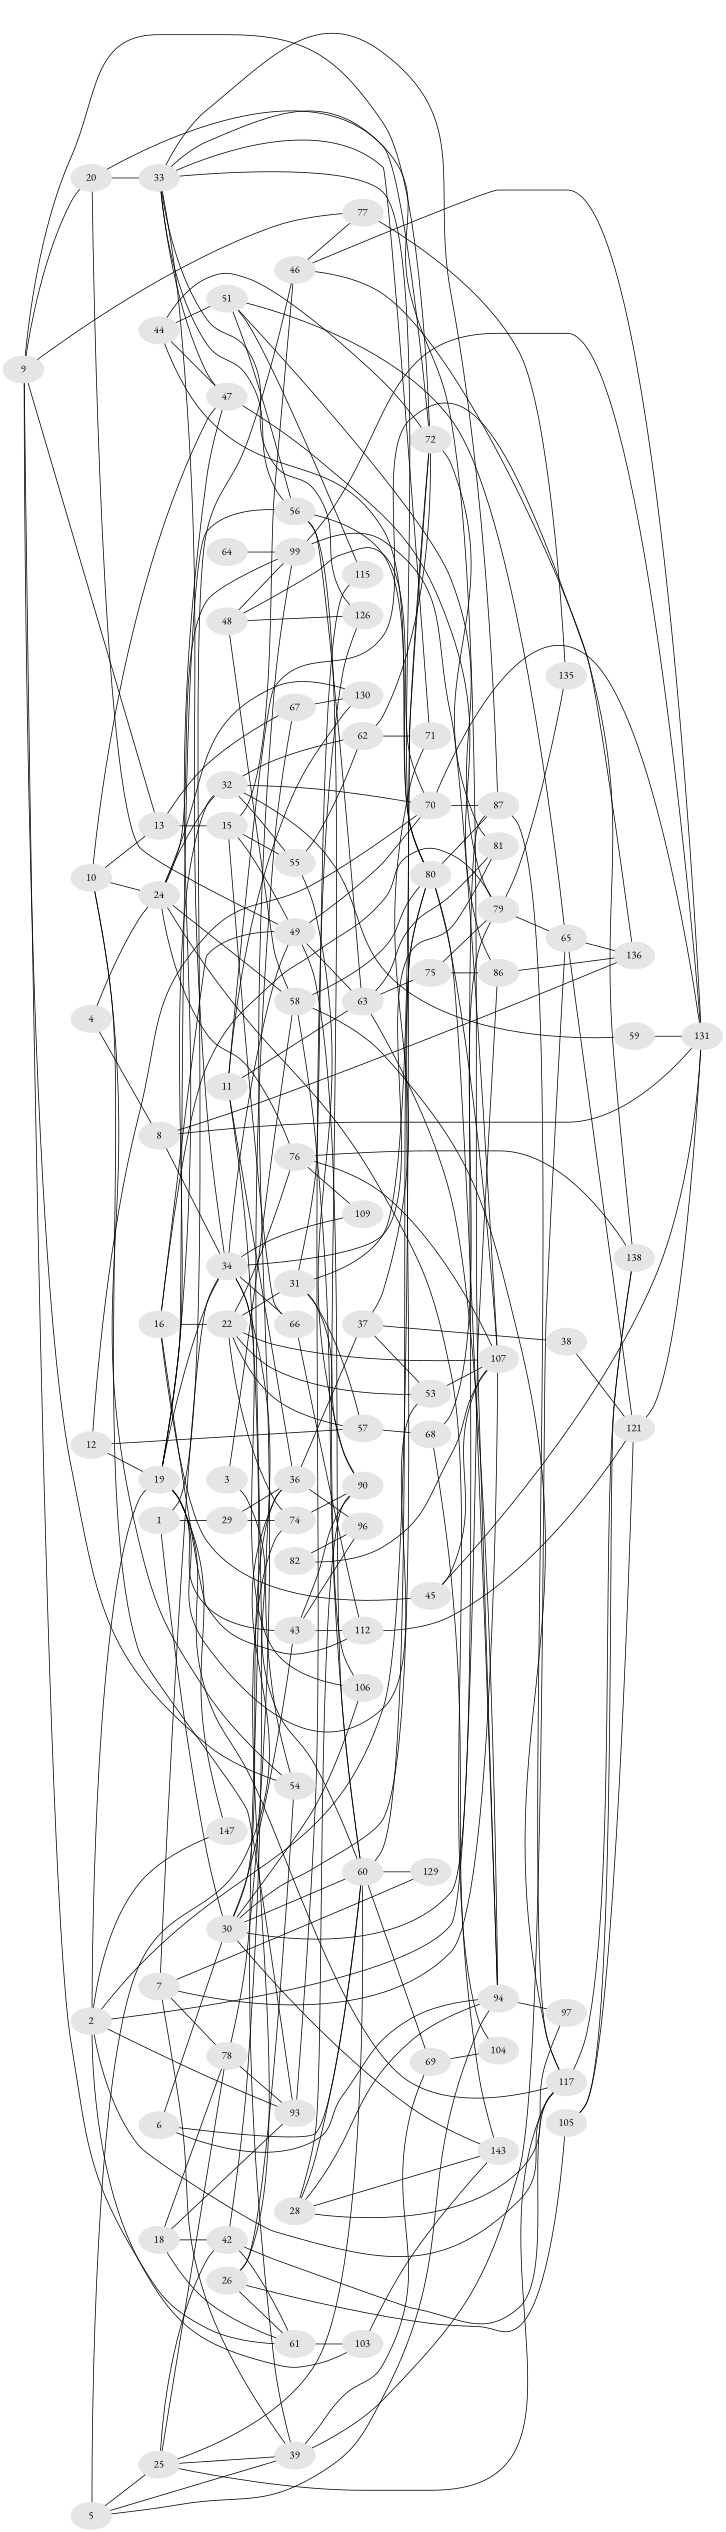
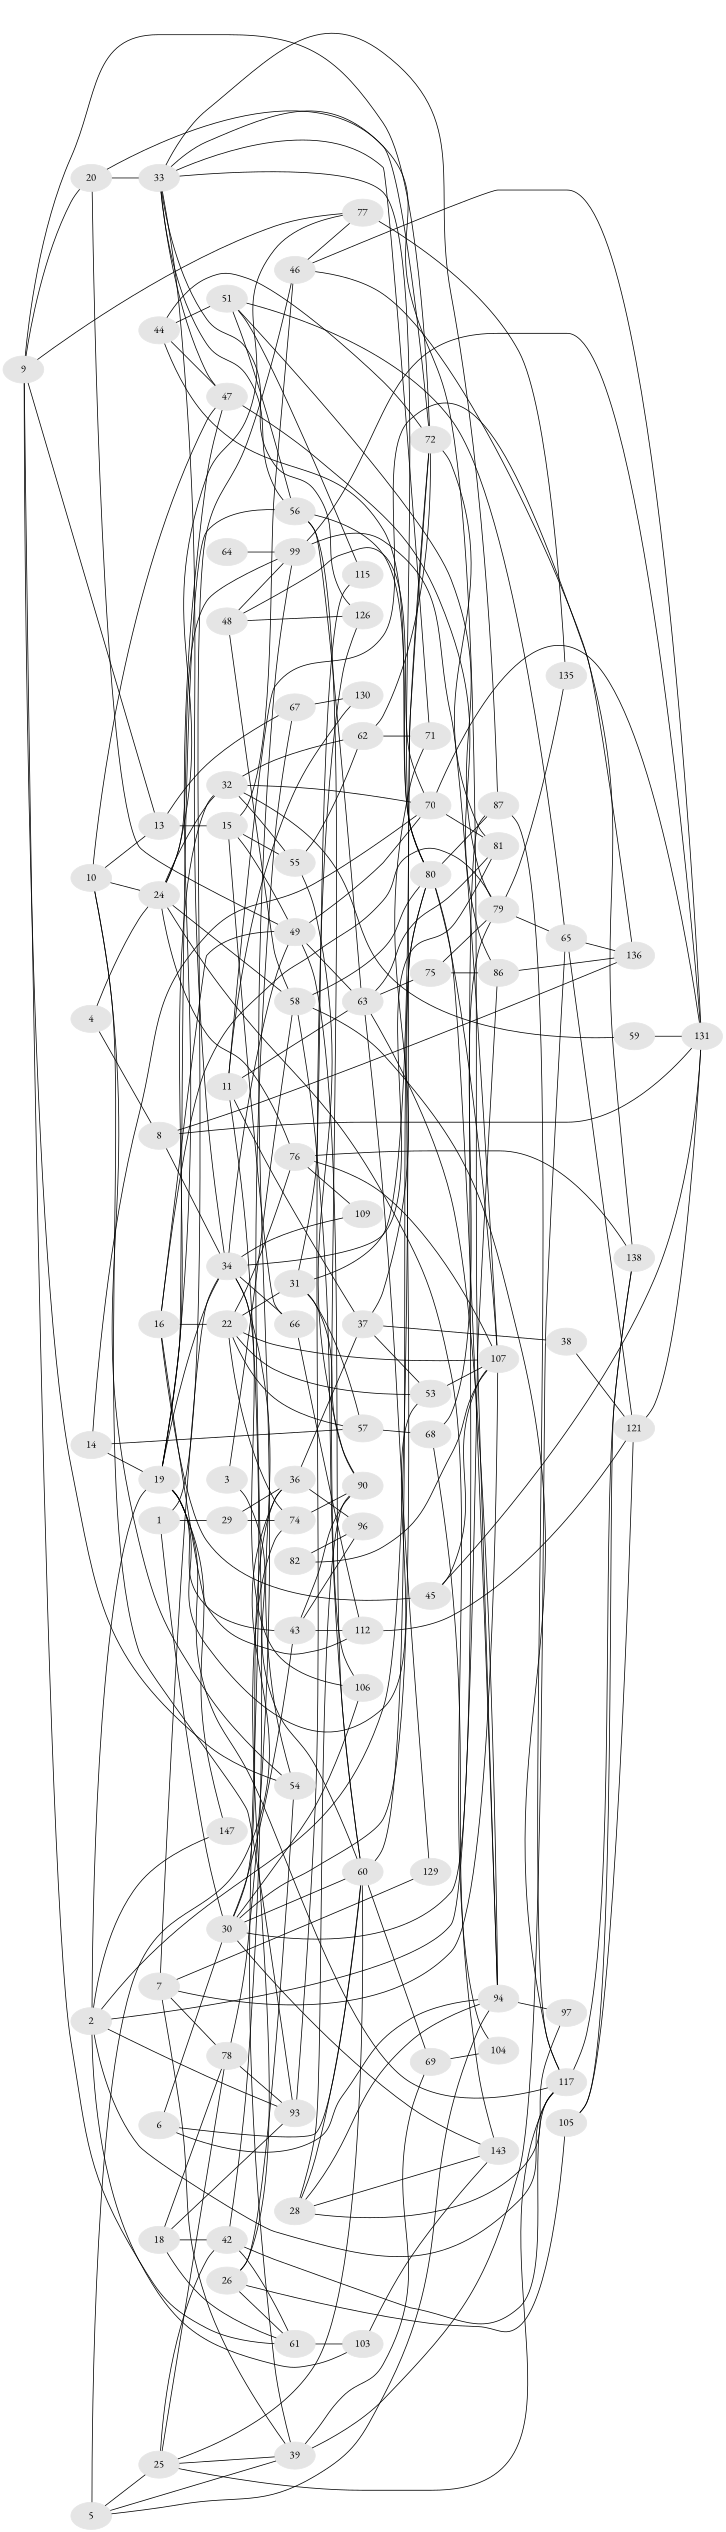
edge "130" -- "24": now "77" -- "24"
edge "70" -- "87": now "70" -- "81"
edge "11" -- "36": now "11" -- "37"
node "12": label "12" -> "14"
edge "60" -- "129": now "63" -- "129"
